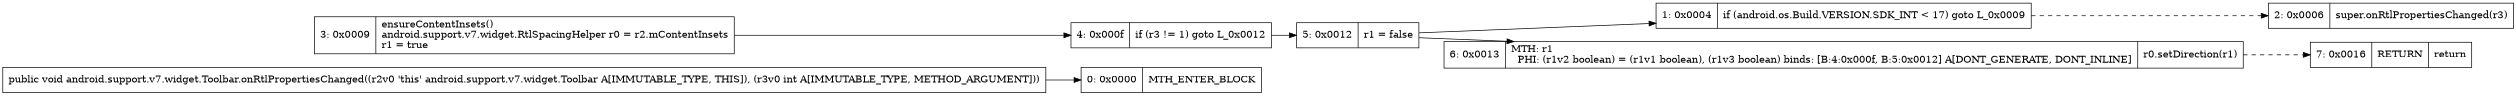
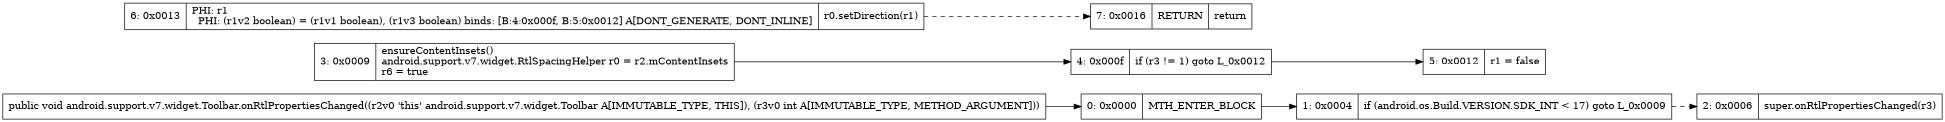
edge "5: 0x0012" -> "1: 0x0004": now "0: 0x0000" -> "1: 0x0004"
edge "5: 0x0012" -> "6: 0x0013": removed
node "3: 0x0009": text "r1 = true" -> "r6 = true"
node "6: 0x0013": text "MTH: r1" -> "PHI: r1"
